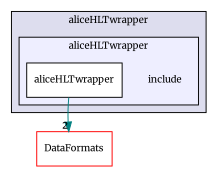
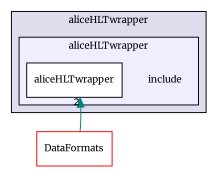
edge "aliceHLTwrapper" -> "DataFormats": reversed
